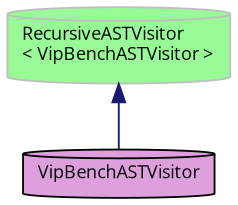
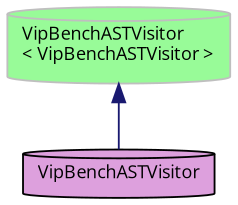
node "RecursiveASTVisitor < VipBenchASTVisitor >": label "RecursiveASTVisitor < VipBenchASTVisitor >" -> "VipBenchASTVisitor < VipBenchASTVisitor >"
